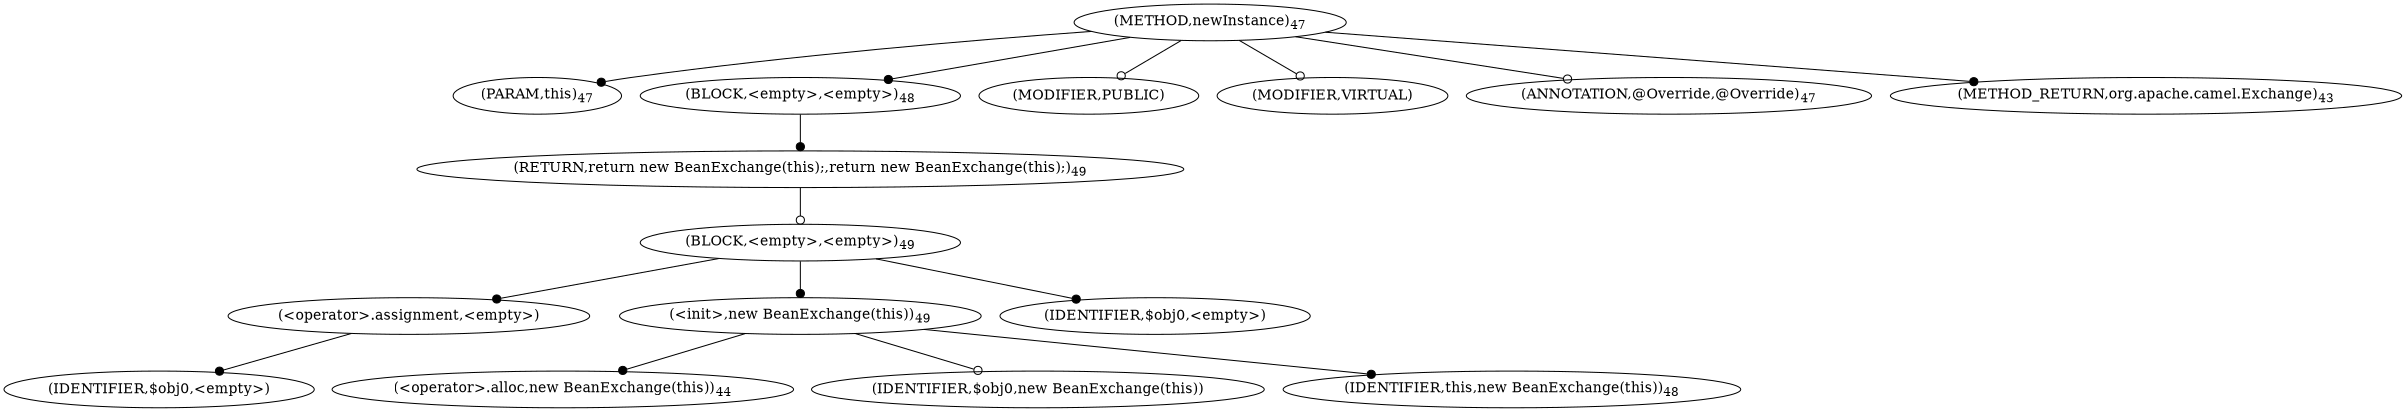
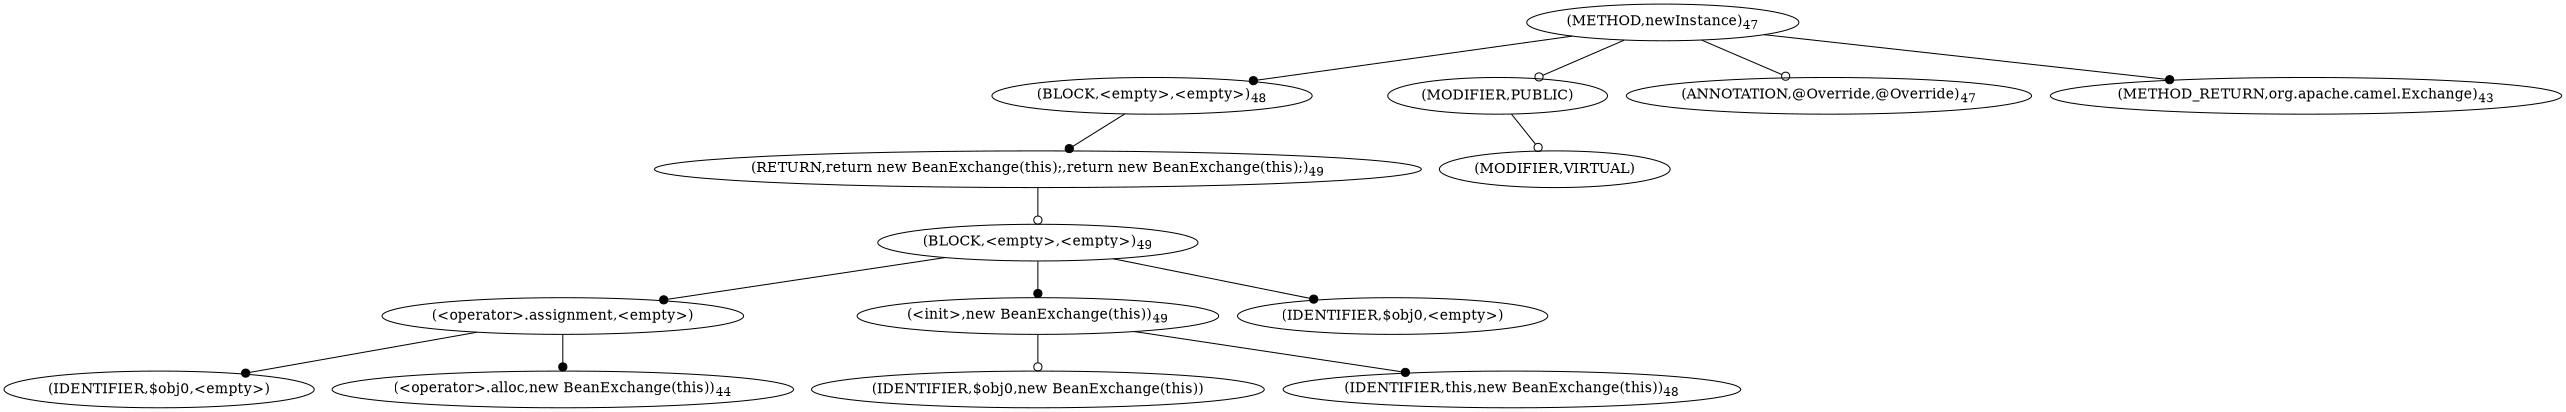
edge "(METHOD,newInstance)" -> "(MODIFIER,VIRTUAL)": now "(MODIFIER,PUBLIC)" -> "(MODIFIER,VIRTUAL)"
node "(PARAM,this)": removed
edge "(<init>,new BeanExchange(this))" -> "(<operator>.alloc,new BeanExchange(this))": now "(<operator>.assignment,<empty>)" -> "(<operator>.alloc,new BeanExchange(this))"
